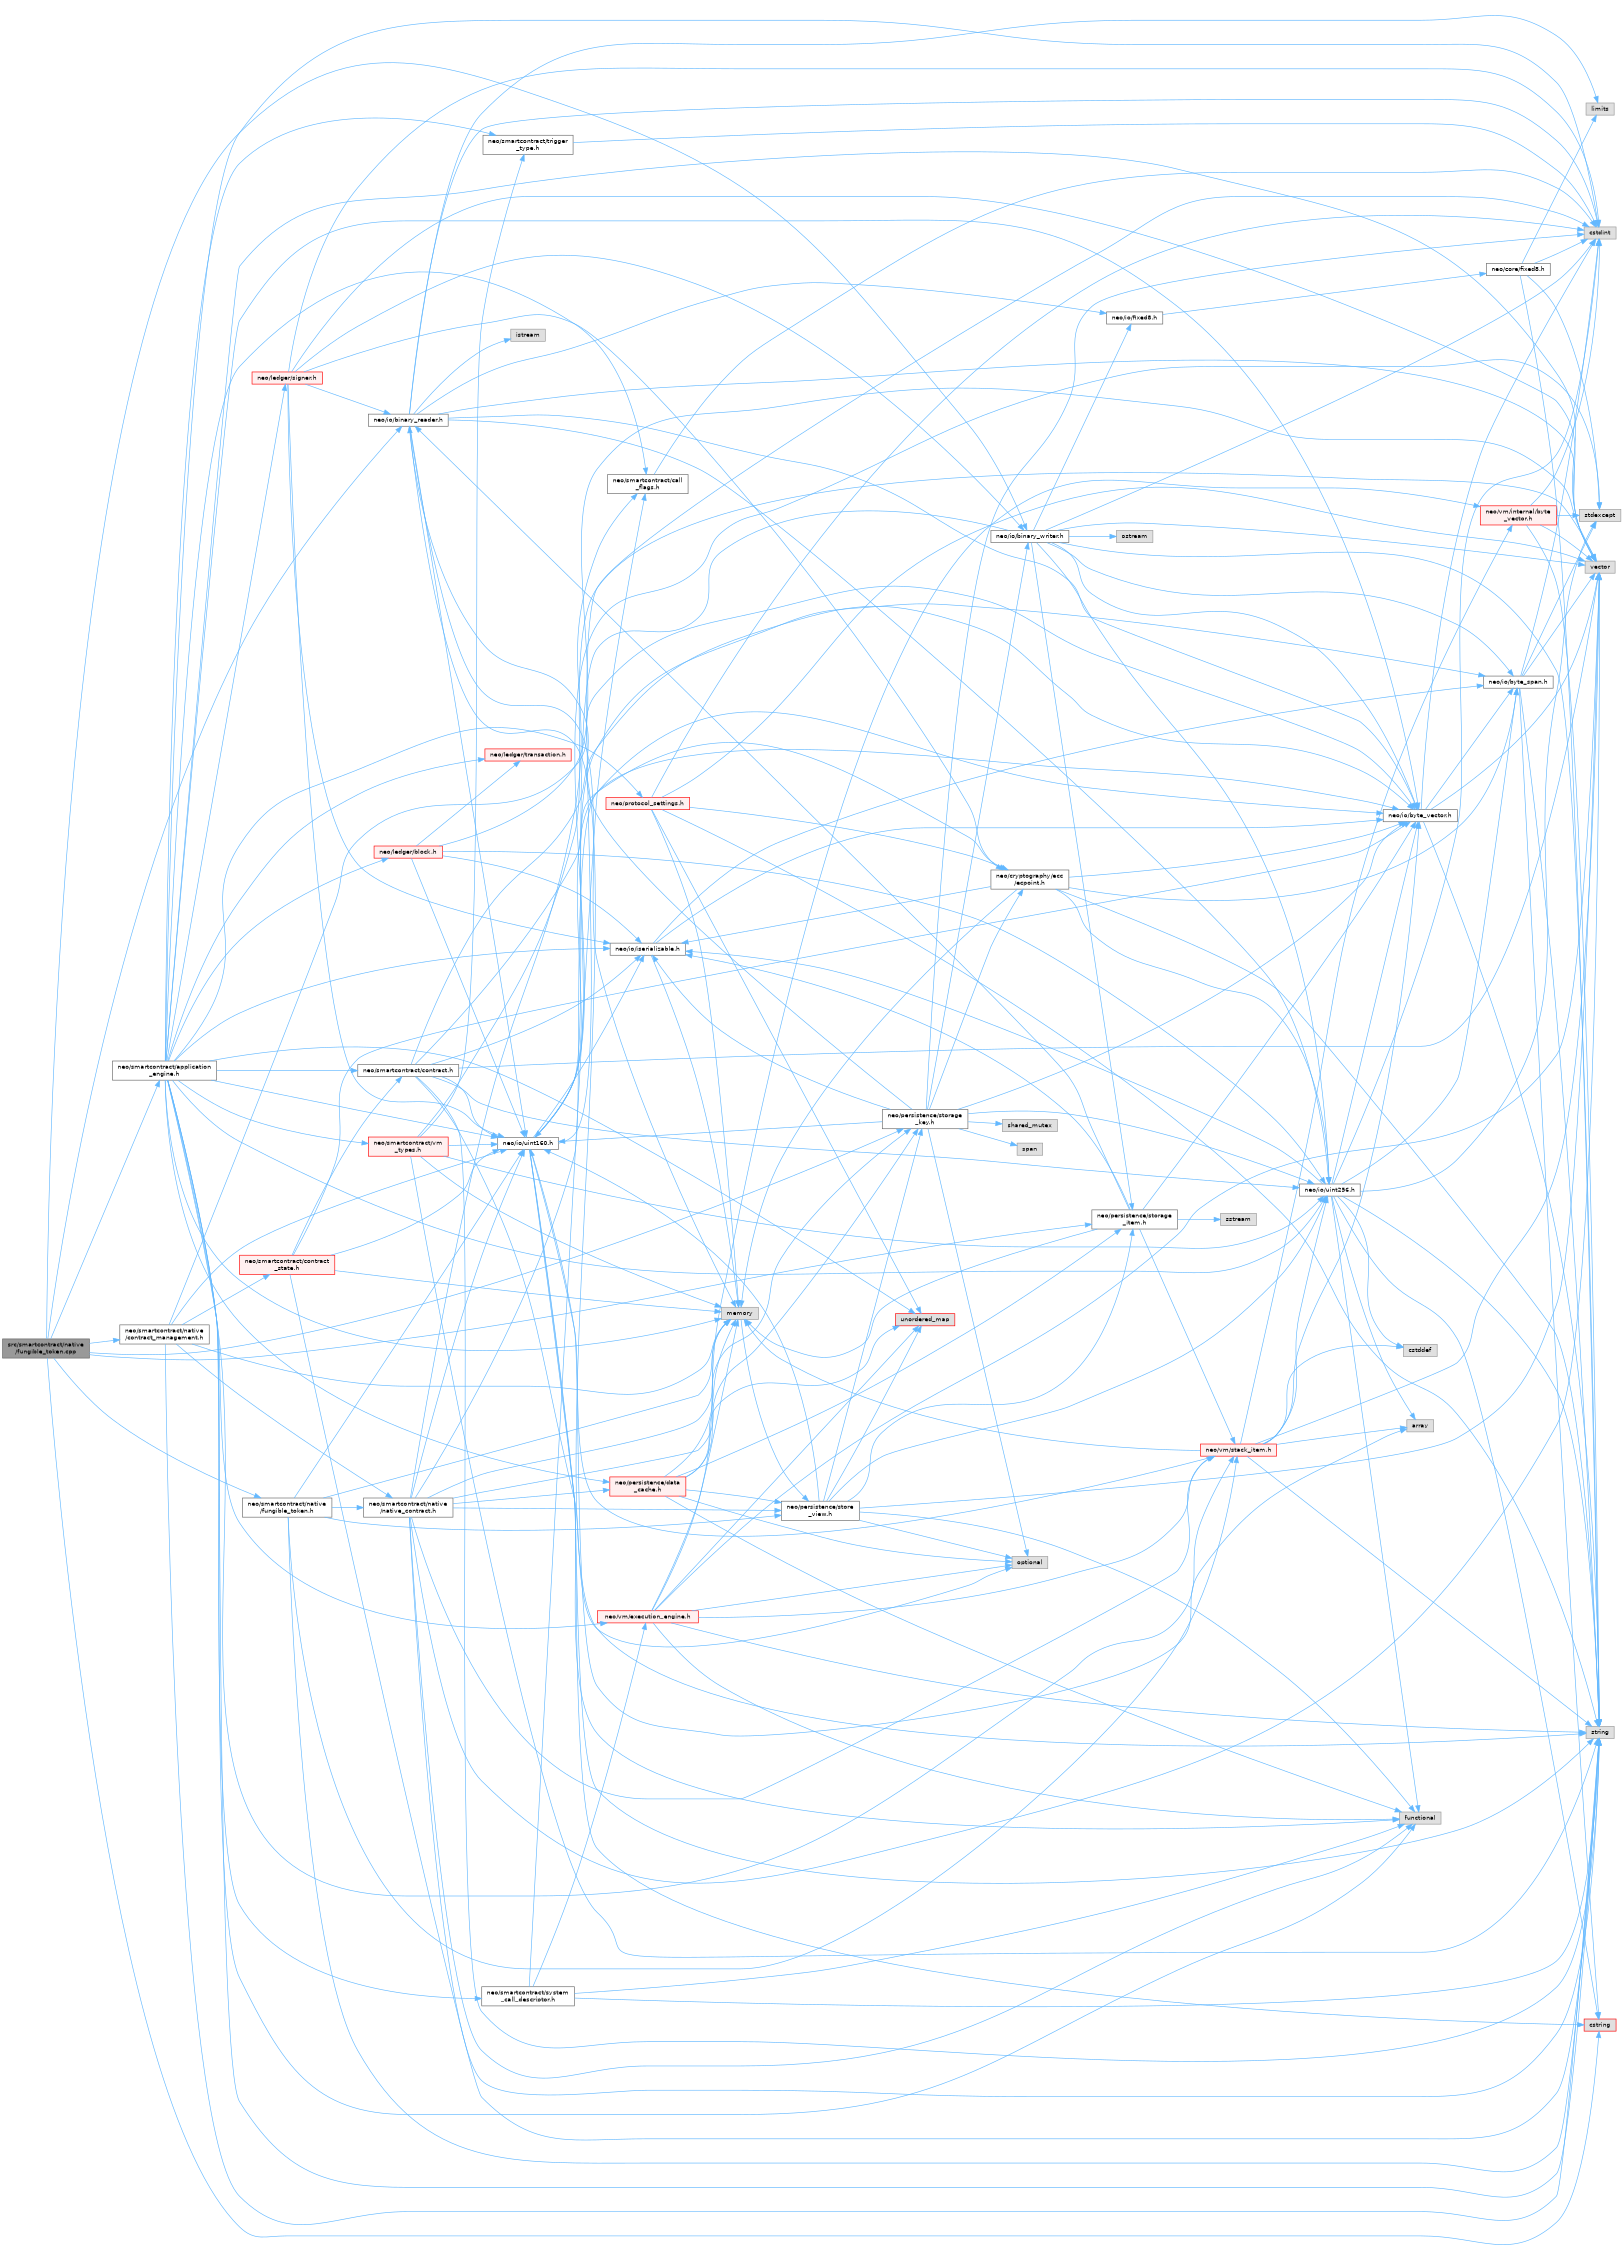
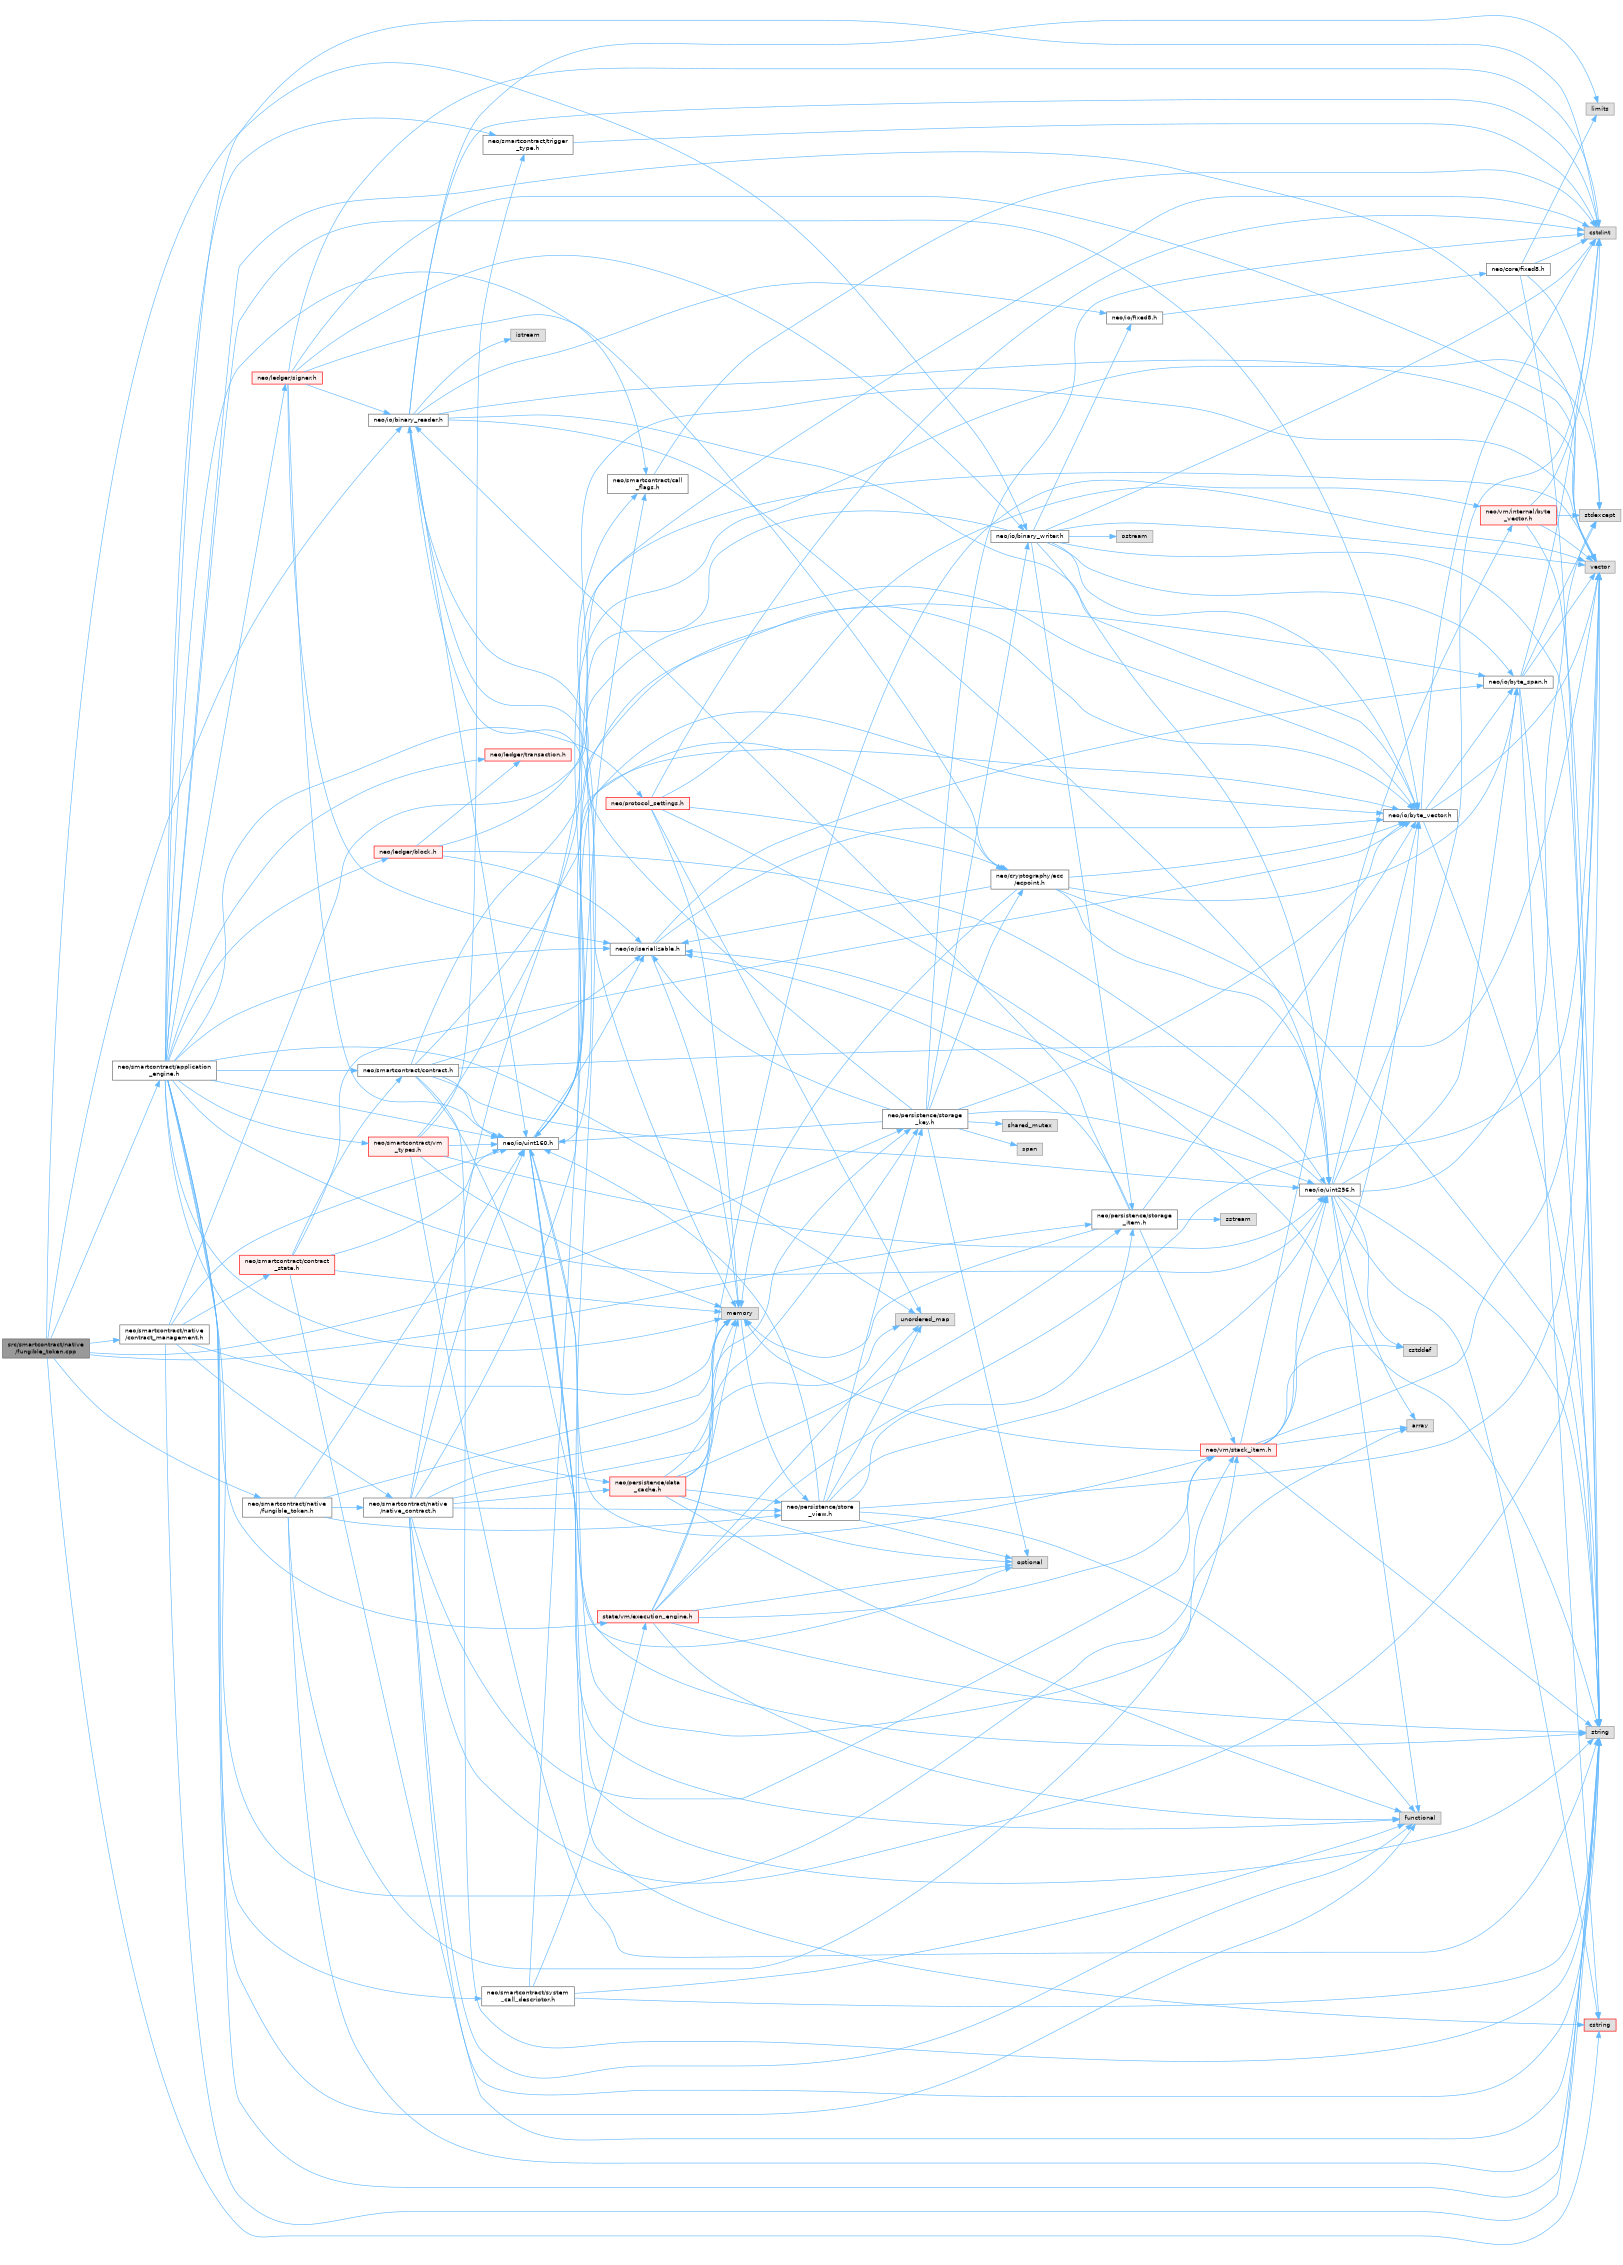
edge "neo/ledger/block.h" -> "neo/io/uint160.h": removed
node "unordered_map": color red -> grey60
node "neo/vm/execution_engine.h": label "neo/vm/execution_engine.h" -> "state/vm/execution_engine.h"
